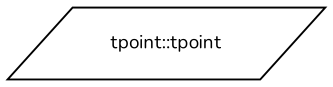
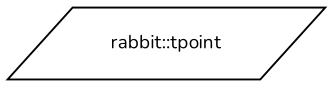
node "tpoint::tpoint": label "tpoint::tpoint" -> "rabbit::tpoint"
